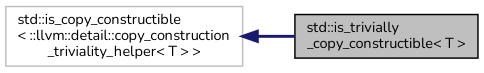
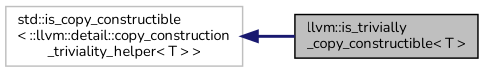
node "std::is_trivially _copy_constructible< T >": label "std::is_trivially _copy_constructible< T >" -> "llvm::is_trivially _copy_constructible< T >"
